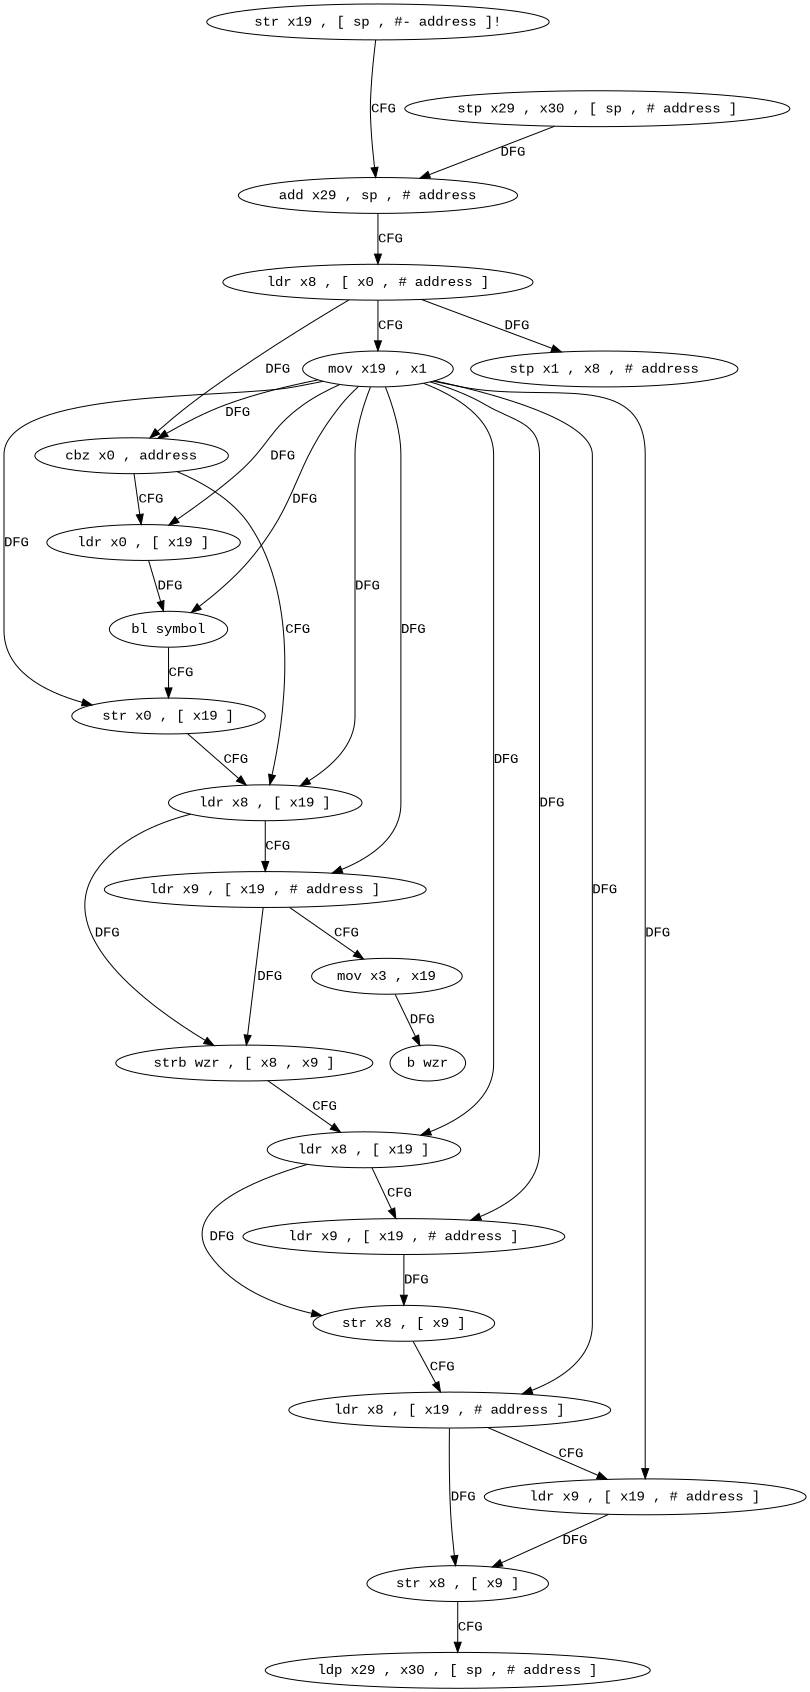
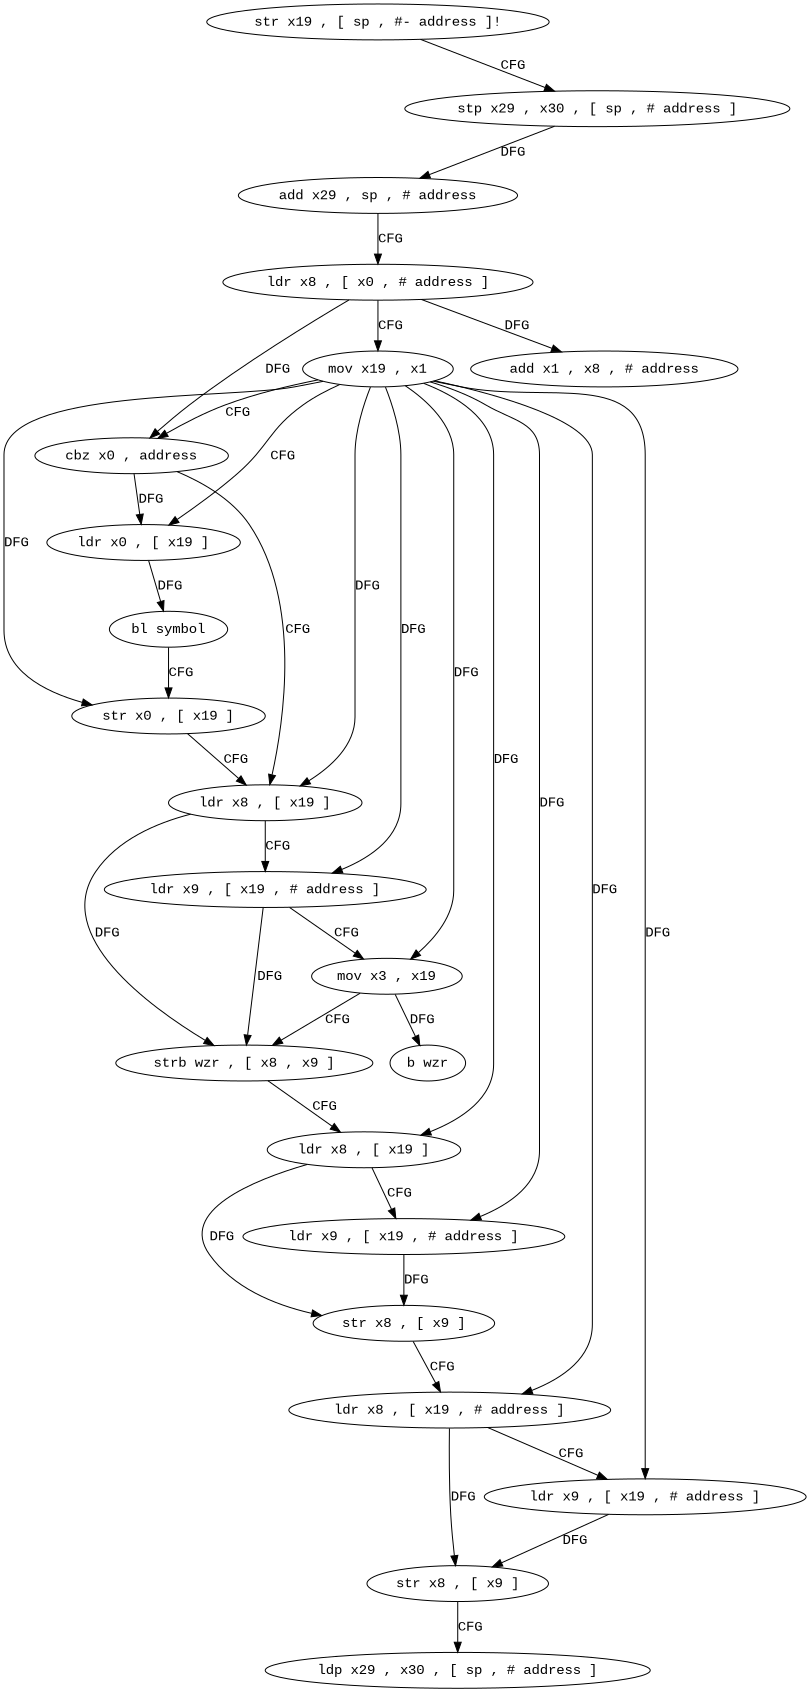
edge "str x19 , [ sp , #- address ]!" -> "add x29 , sp , # address": now "str x19 , [ sp , #- address ]!" -> "stp x29 , x30 , [ sp , # address ]"
node "stp x1 , x8 , # address": label "stp x1 , x8 , # address" -> "add x1 , x8 , # address"
edge "mov x19 , x1" -> "cbz x0 , address": label "DFG" -> "CFG"
edge "mov x19 , x1" -> "ldr x0 , [ x19 ]": label "DFG" -> "CFG"
edge "cbz x0 , address" -> "ldr x0 , [ x19 ]": label "CFG" -> "DFG"
edge "mov x19 , x1" -> "bl symbol": now "mov x19 , x1" -> "mov x3 , x19"
edge "mov x3 , x19" -> "strb wzr , [ x8 , x9 ]": added, label "CFG"
